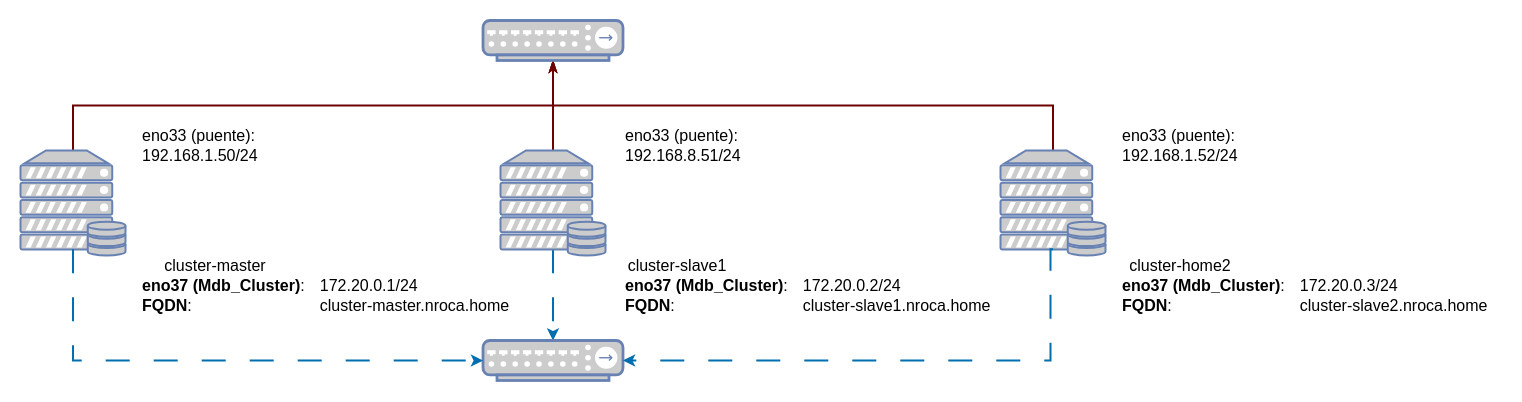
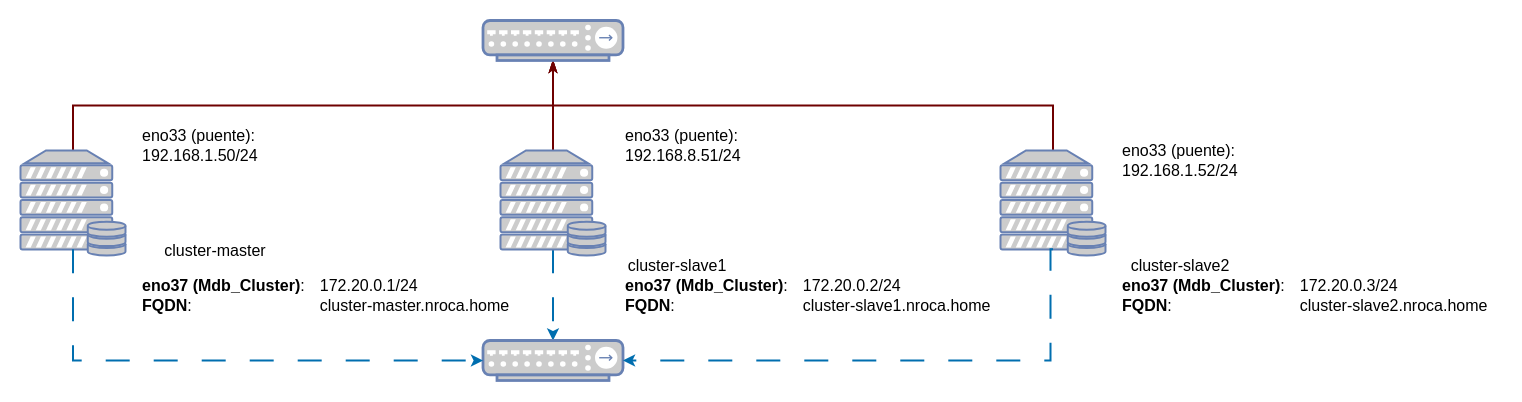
node "eno33 (puente): 192.168.1.52/24": moved (1231, 146) -> (1231, 161)
node "cluster-master": moved (216, 266) -> (216, 251)
node "cluster-home2": label "cluster-home2" -> "cluster-slave2"
